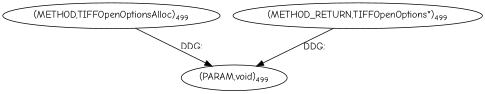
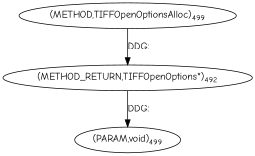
node "(METHOD_RETURN,TIFFOpenOptions*)": text "499" -> "492"
edge "(METHOD,TIFFOpenOptionsAlloc)" -> "(PARAM,void)": now "(METHOD,TIFFOpenOptionsAlloc)" -> "(METHOD_RETURN,TIFFOpenOptions*)"
